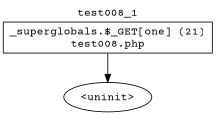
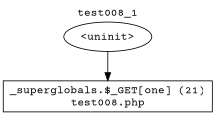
edge "_superglobals.$_GET[one] (21) test008.php" -> "<uninit>": reversed
